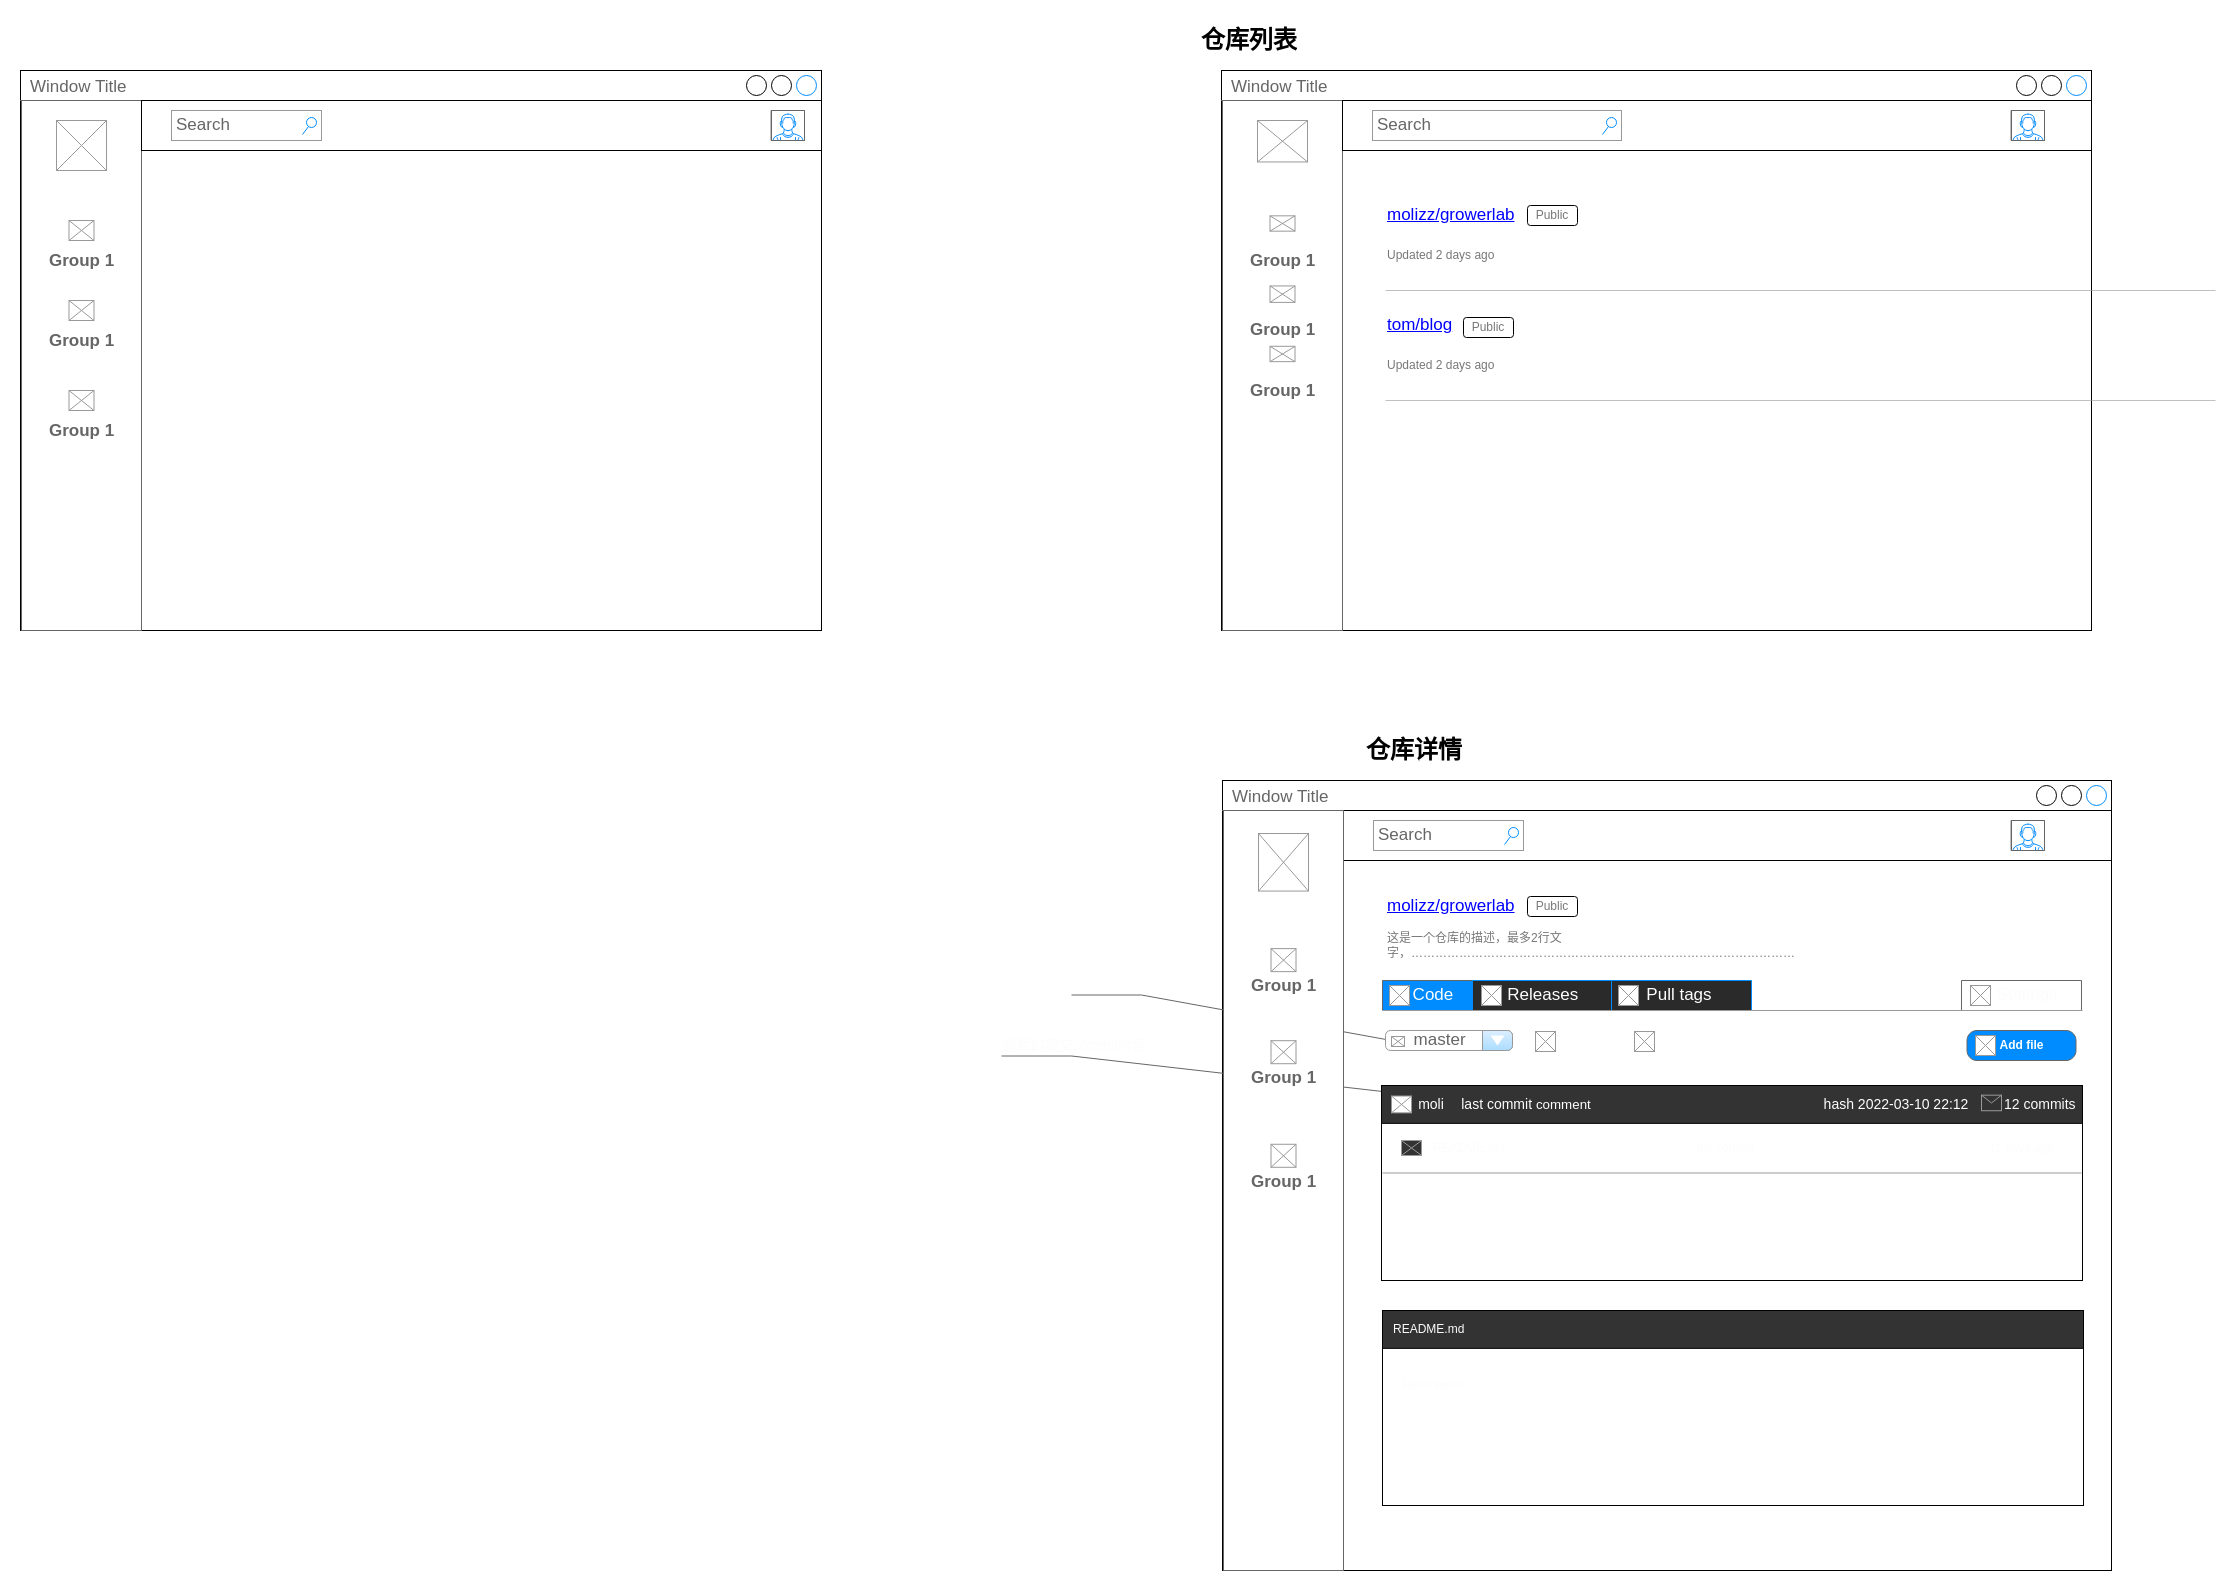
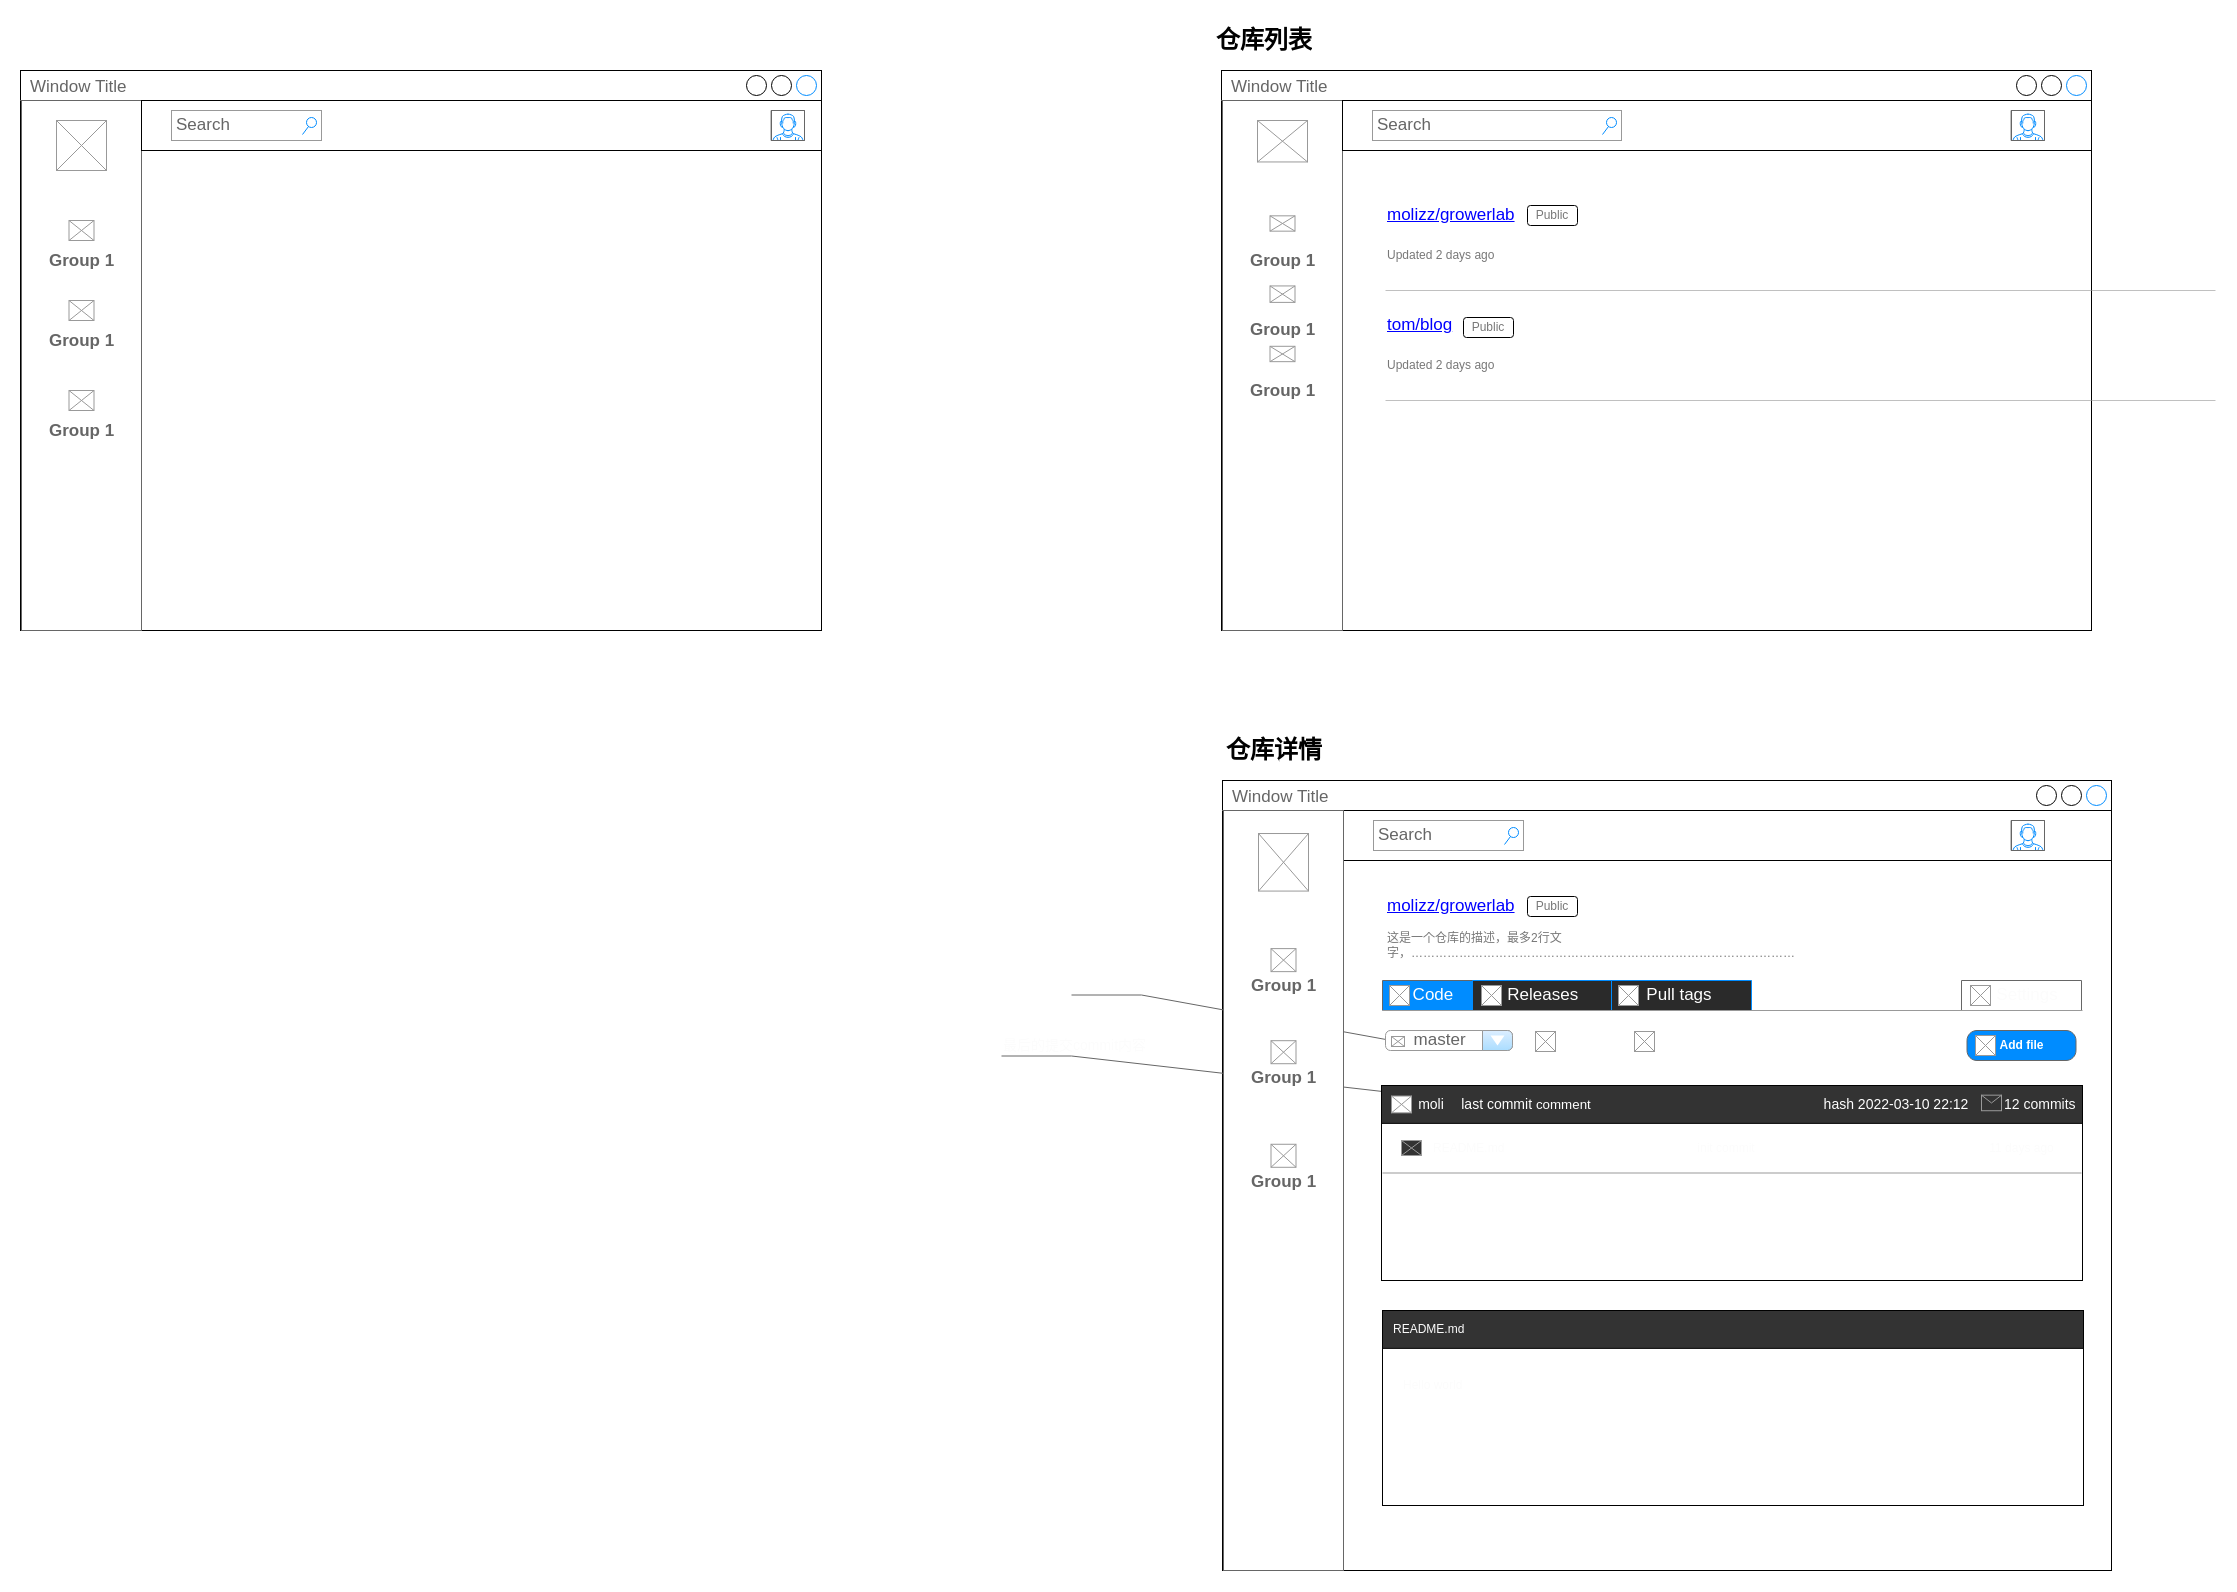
node "仓库列表": moved (1292, 41) -> (1307, 41)
node "仓库详情": moved (1457, 751) -> (1317, 751)
